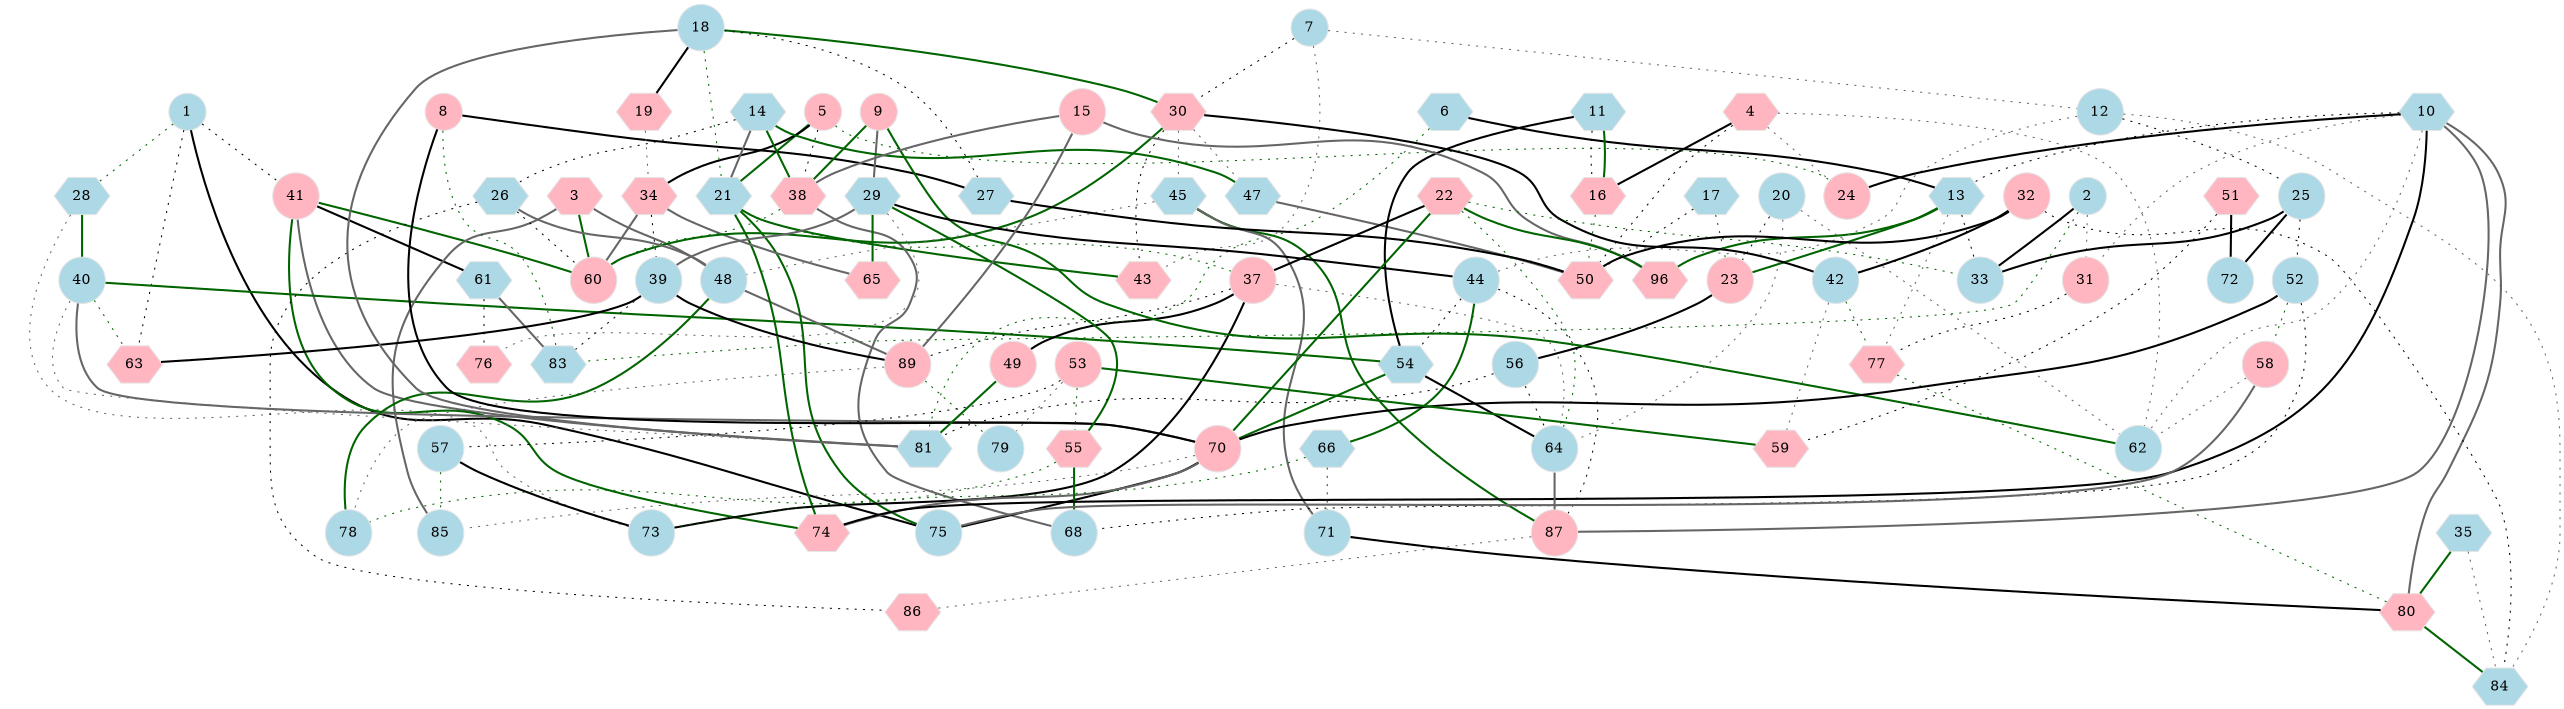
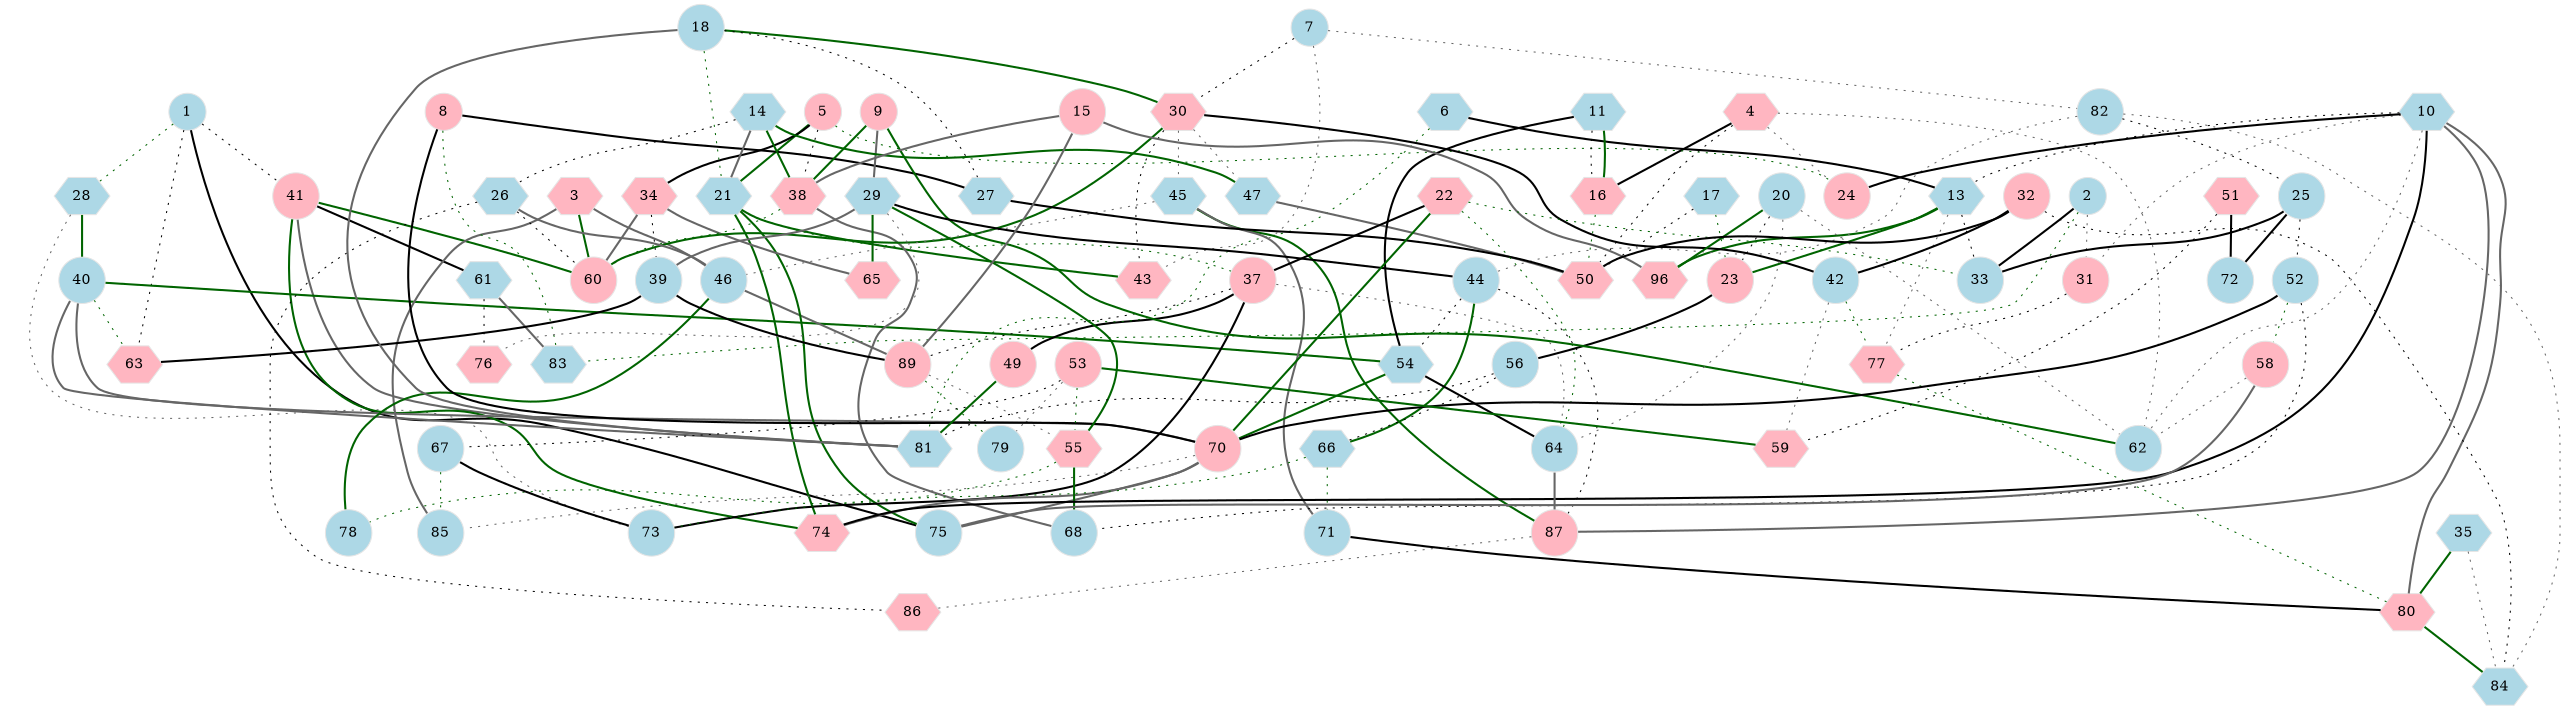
node "19": removed
node "12": label "12" -> "82"
edge "22" -- "96": now "20" -- "96"
node "48": label "48" -> "46"
edge "39" -- "83": removed
edge "89" -- "78": now "89" -- "55"
edge "56" -- "64": now "56" -- "66"
edge "40" -- "81": style dotted -> bold
node "57": label "57" -> "67"
edge "70" -- "75": color black -> gray40
